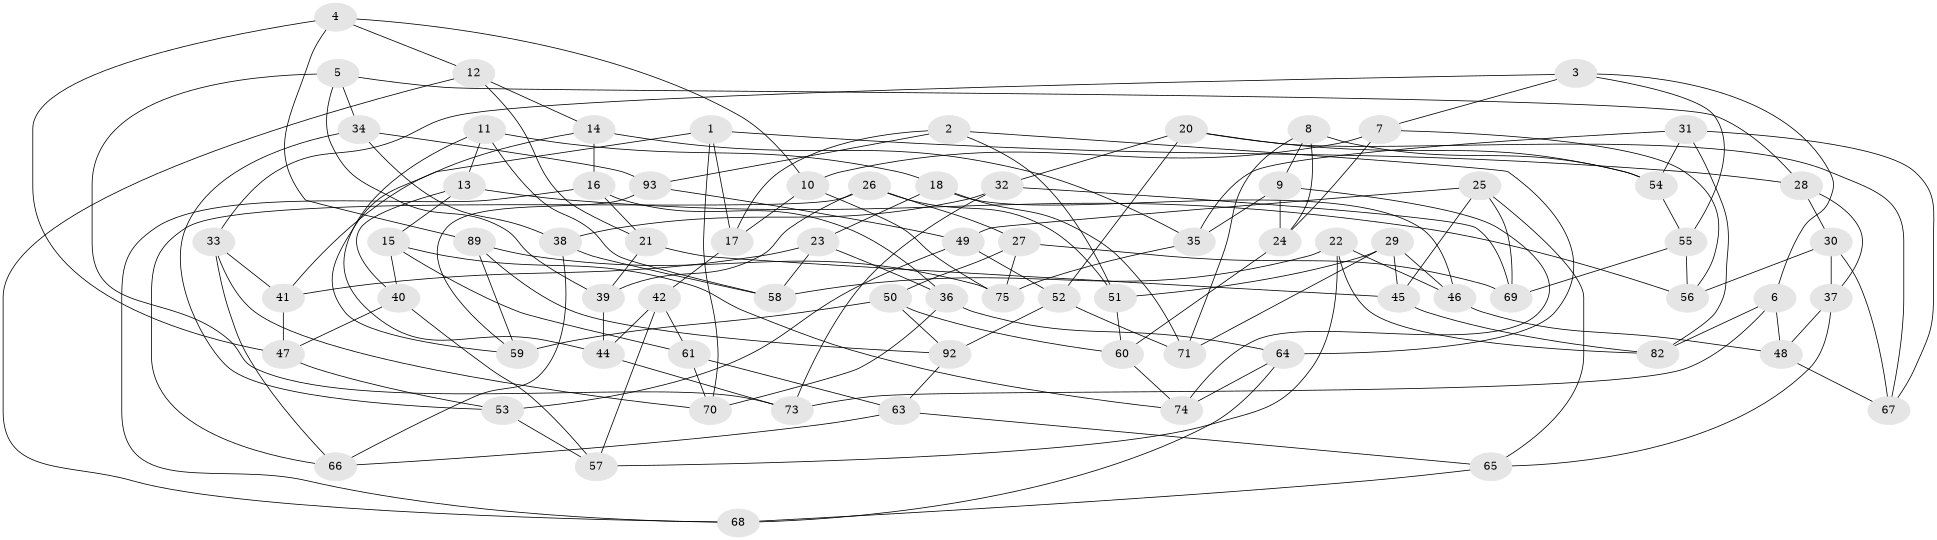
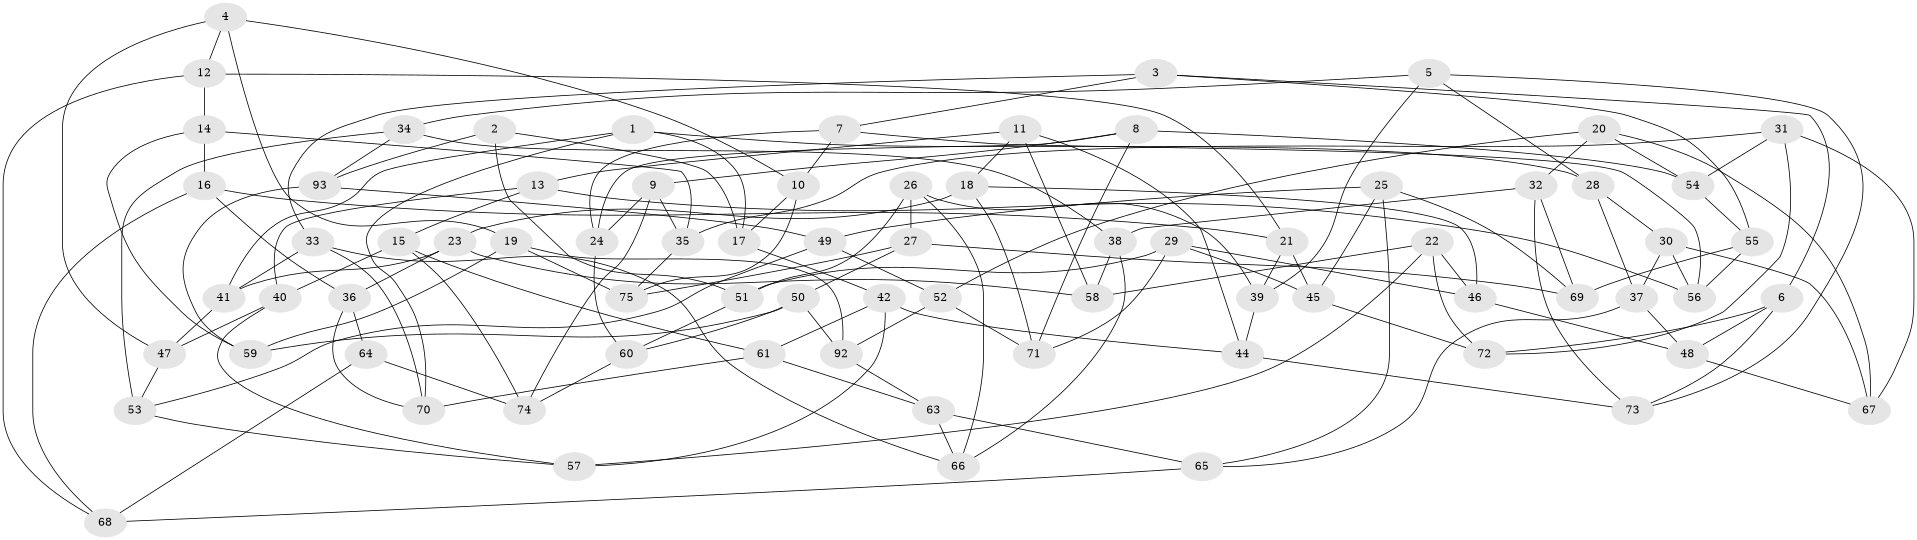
edge "2" -- "64": removed
node "89": label "89" -> "19"
node "82": label "82" -> "72"
